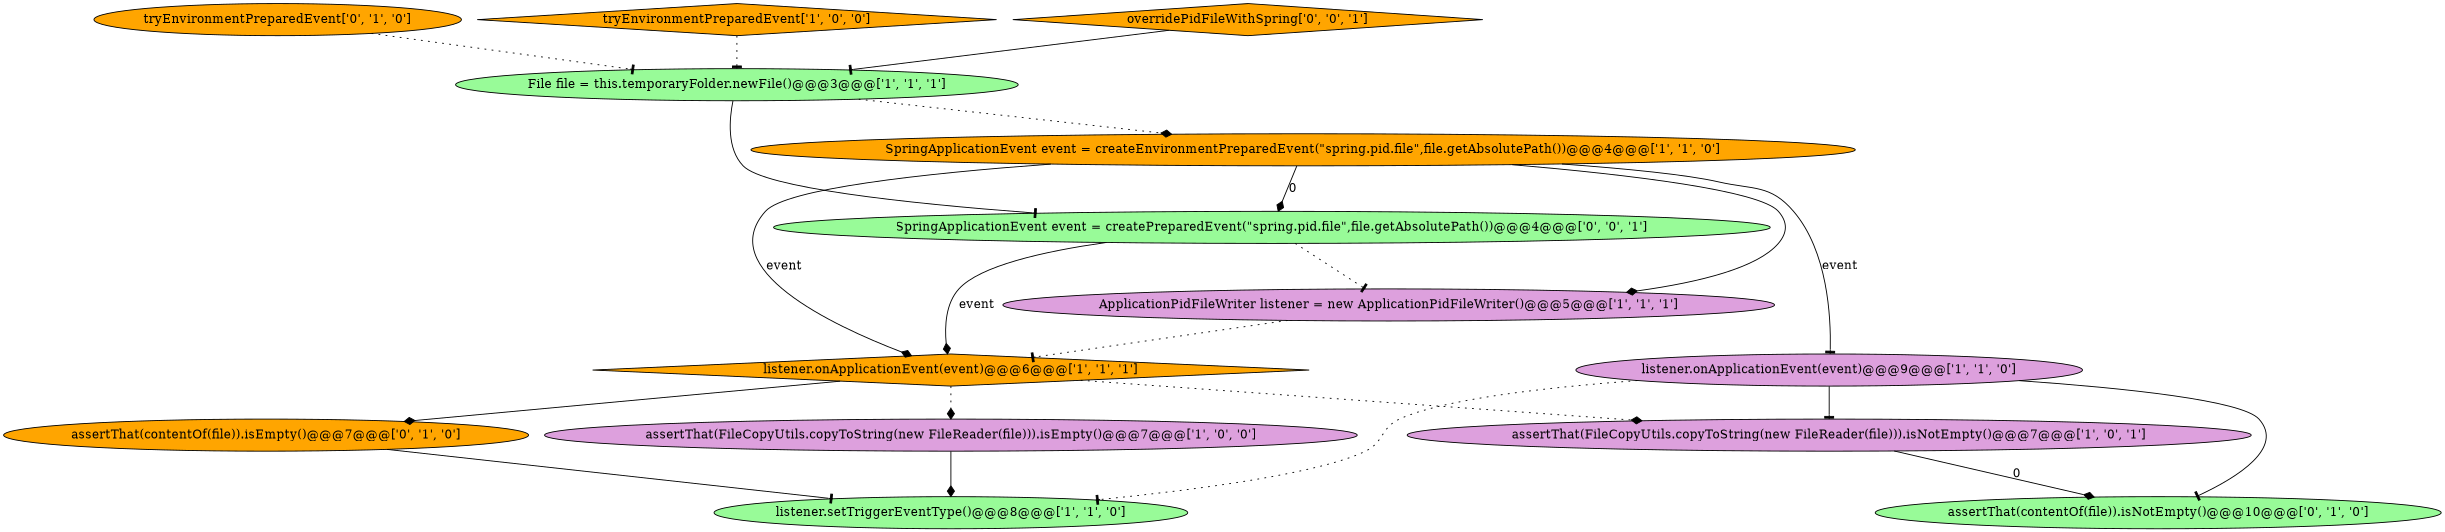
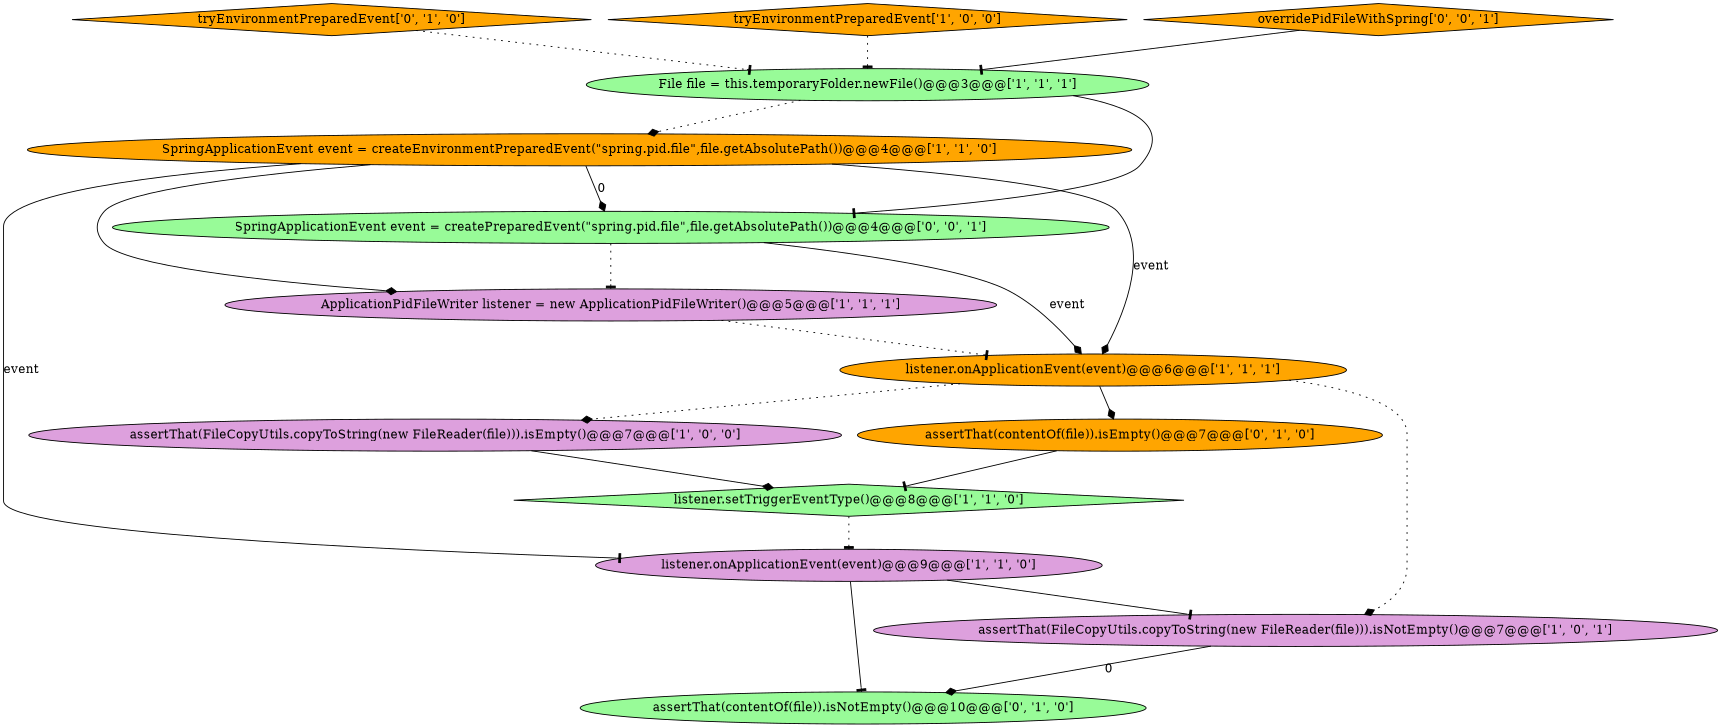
node "tryEnvironmentPreparedEvent['0', '1', '0']": shape ellipse -> diamond
node "listener.onApplicationEvent(event)@@@6@@@['1', '1', '1']": shape diamond -> ellipse
edge "listener.onApplicationEvent(event)@@@9@@@['1', '1', '0']" -> "listener.setTriggerEventType()@@@8@@@['1', '1', '0']": reversed
node "listener.setTriggerEventType()@@@8@@@['1', '1', '0']": shape ellipse -> diamond
